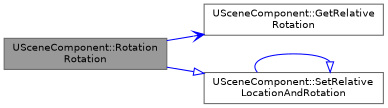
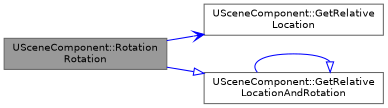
node "USceneComponent::GetRelative Rotation": label "USceneComponent::GetRelative Rotation" -> "USceneComponent::GetRelative Location"
node "USceneComponent::SetRelative LocationAndRotation": label "USceneComponent::SetRelative LocationAndRotation" -> "USceneComponent::GetRelative LocationAndRotation"
